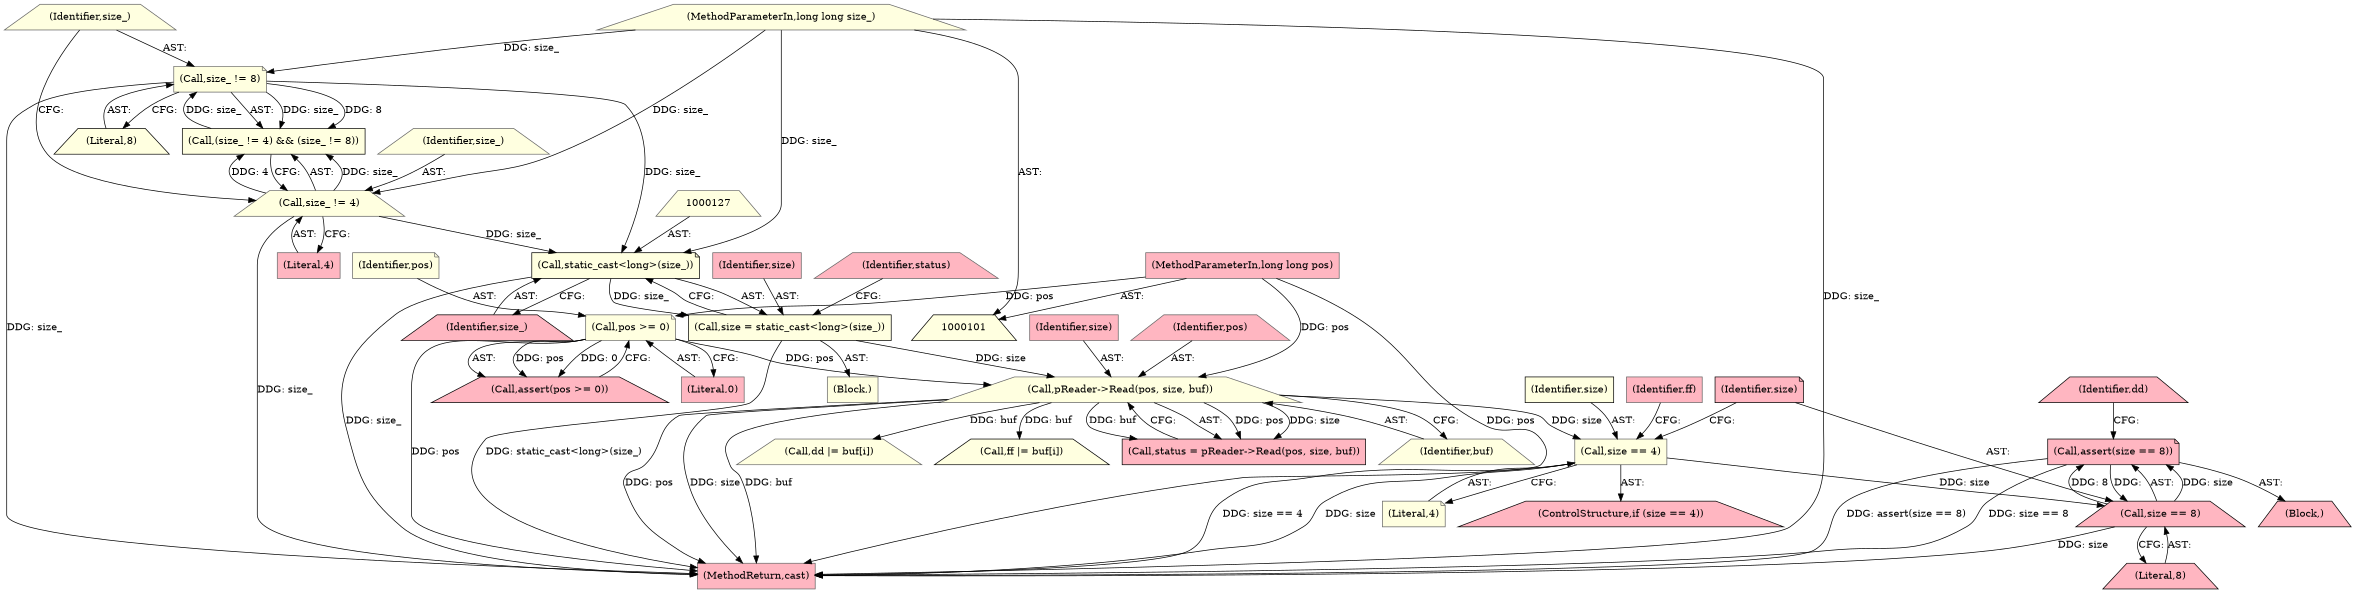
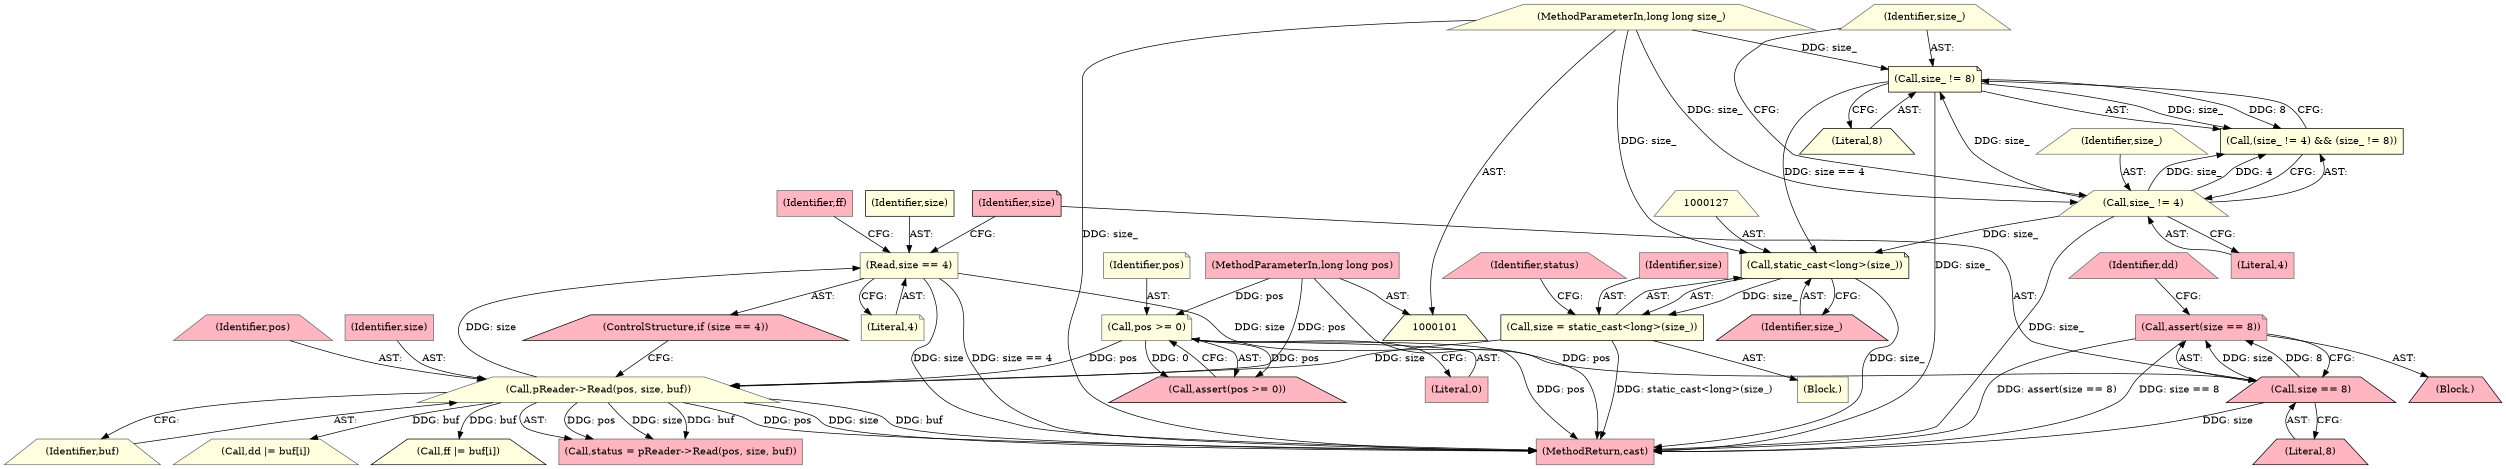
node "(Call,size_ != 8)": color gray40 -> black
edge "(Call,(size_ != 4) && (size_ != 8))" -> "(Call,size_ != 8)": label "DDG: size_" -> "CFG: "
edge "(Call,size_ != 4)" -> "(Call,size_ != 8)": added, label "DDG: size_"
edge "(Call,size_ != 8)" -> "(Call,static_cast<long>(size_))": label "DDG: size_" -> "DDG: size == 4"
edge "(Call,size = static_cast<long>(size_))" -> "(Call,static_cast<long>(size_))": label "CFG: " -> "AST: "
node "(Identifier,dd)": color black -> gray40
edge "(Call,status = pReader->Read(pos, size, buf))" -> "(Call,pReader->Read(pos, size, buf))": now "(ControlStructure,if (size == 4))" -> "(Call,pReader->Read(pos, size, buf))"
node "(Call,status = pReader->Read(pos, size, buf))": color black -> gray40
node "(Call,size == 4)": label "(Call,size == 4)" -> "(Read,size == 4)"
node "(Call,assert(size == 8))": color black -> gray40
edge "(Call,assert(size == 8))" -> "(Call,size == 8)": label "DDG: " -> "CFG: "
